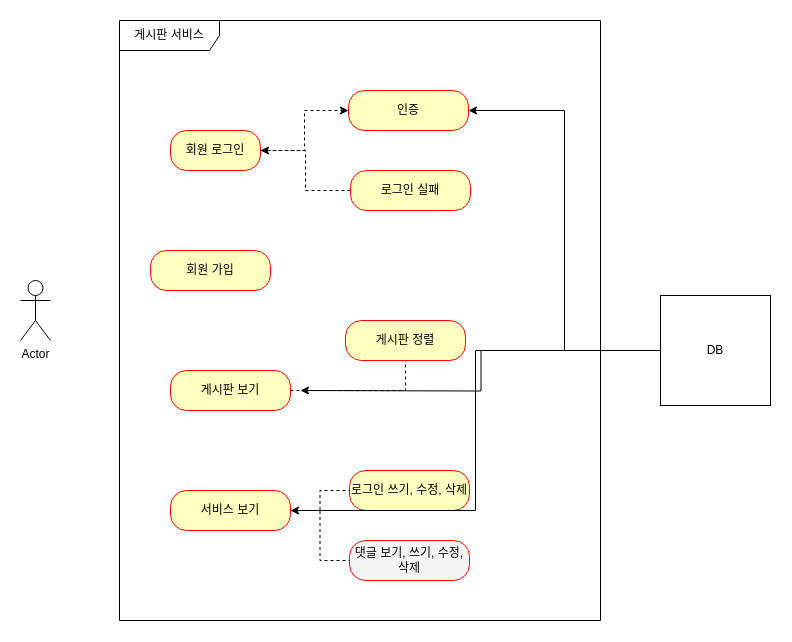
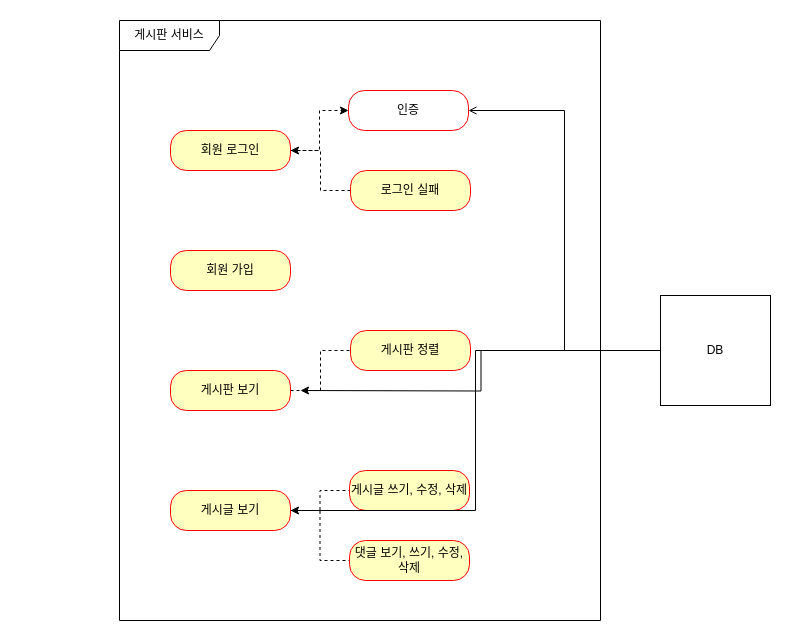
node "인증": fillcolor #ffffc0 -> #ffffff
edge "DB" -> "인증": arrowhead classic -> open
node "회원 로그인": size 90x40 -> 120x40
node "회원 가입": moved (211, 271) -> (231, 271)
node "Actor": removed
node "게시판 정렬": moved (406, 341) -> (411, 351)
node "로그인 쓰기, 수정, 삭제": label "로그인 쓰기, 수정, 삭제" -> "게시글 쓰기, 수정, 삭제"
node "서비스 보기": label "서비스 보기" -> "게시글 보기"
node "댓글 보기, 쓰기, 수정, 삭제": fillcolor #f5f5f5 -> #ffffc0
